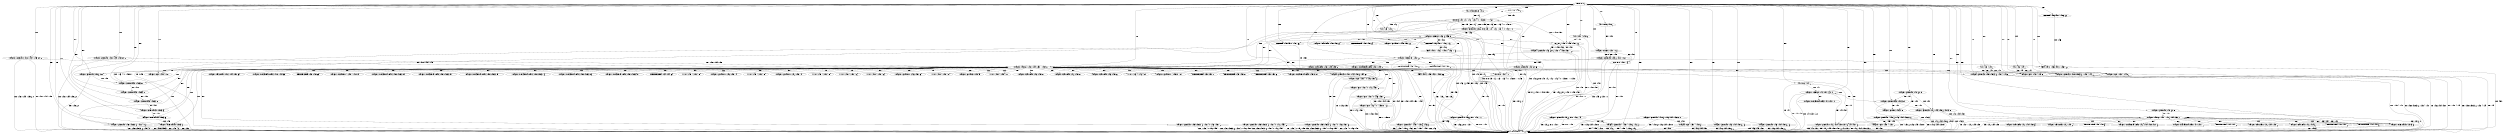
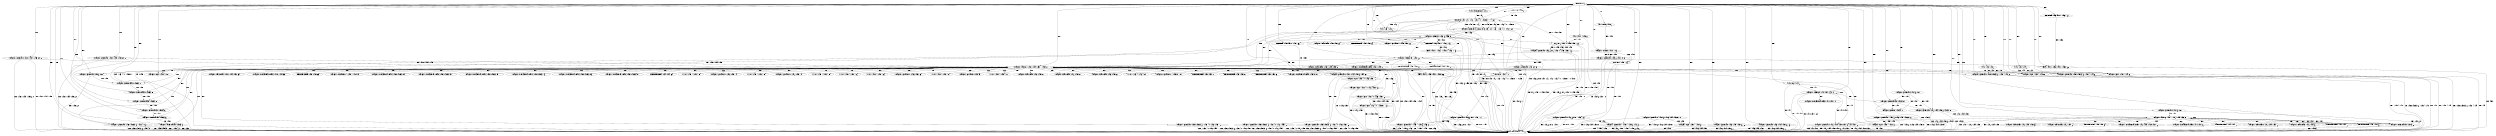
edge "(<operator>.lessThan,VAR12->VAR19.VAR30 < VAR29)" -> "(<operator>.cast,(VAR22 *)&(VAR15.VAR32))": label "CDG: " -> "DDG: VAR25"
edge "(<operator>.cast,(VAR22 *)VAR8)" -> "(METHOD_RETURN,VAR1)": label "DDG: VAR15.VAR19.VAR30" -> "DDG: VAR8"
